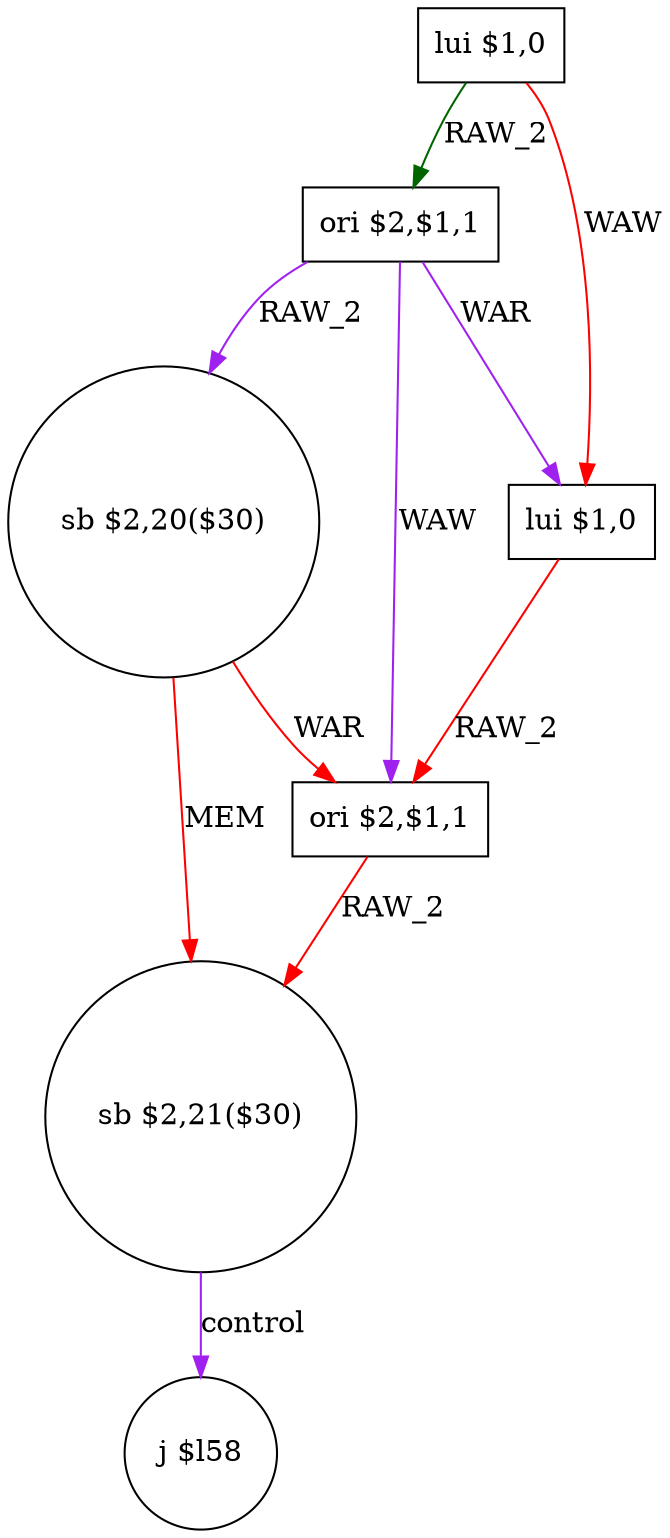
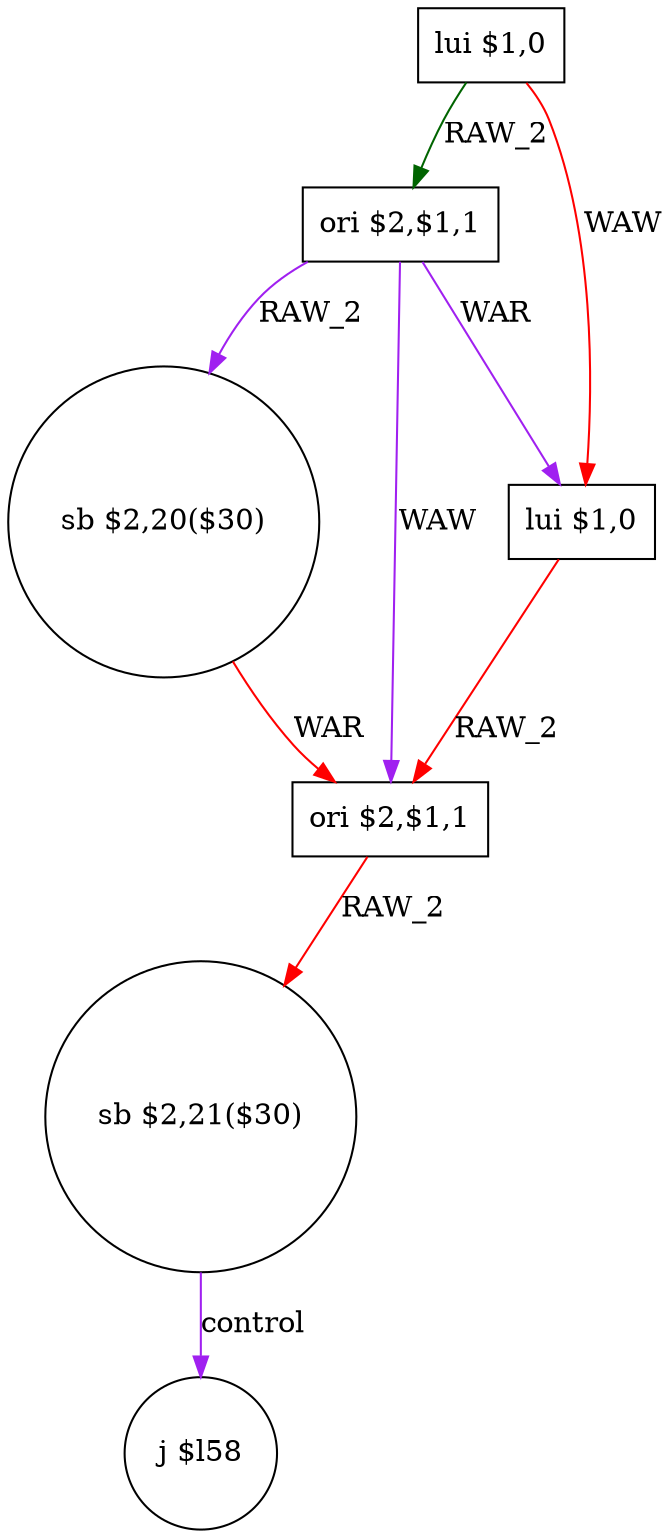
edge "sb $2,20($30)" -> "sb $2,21($30)": removed, label "MEM"
